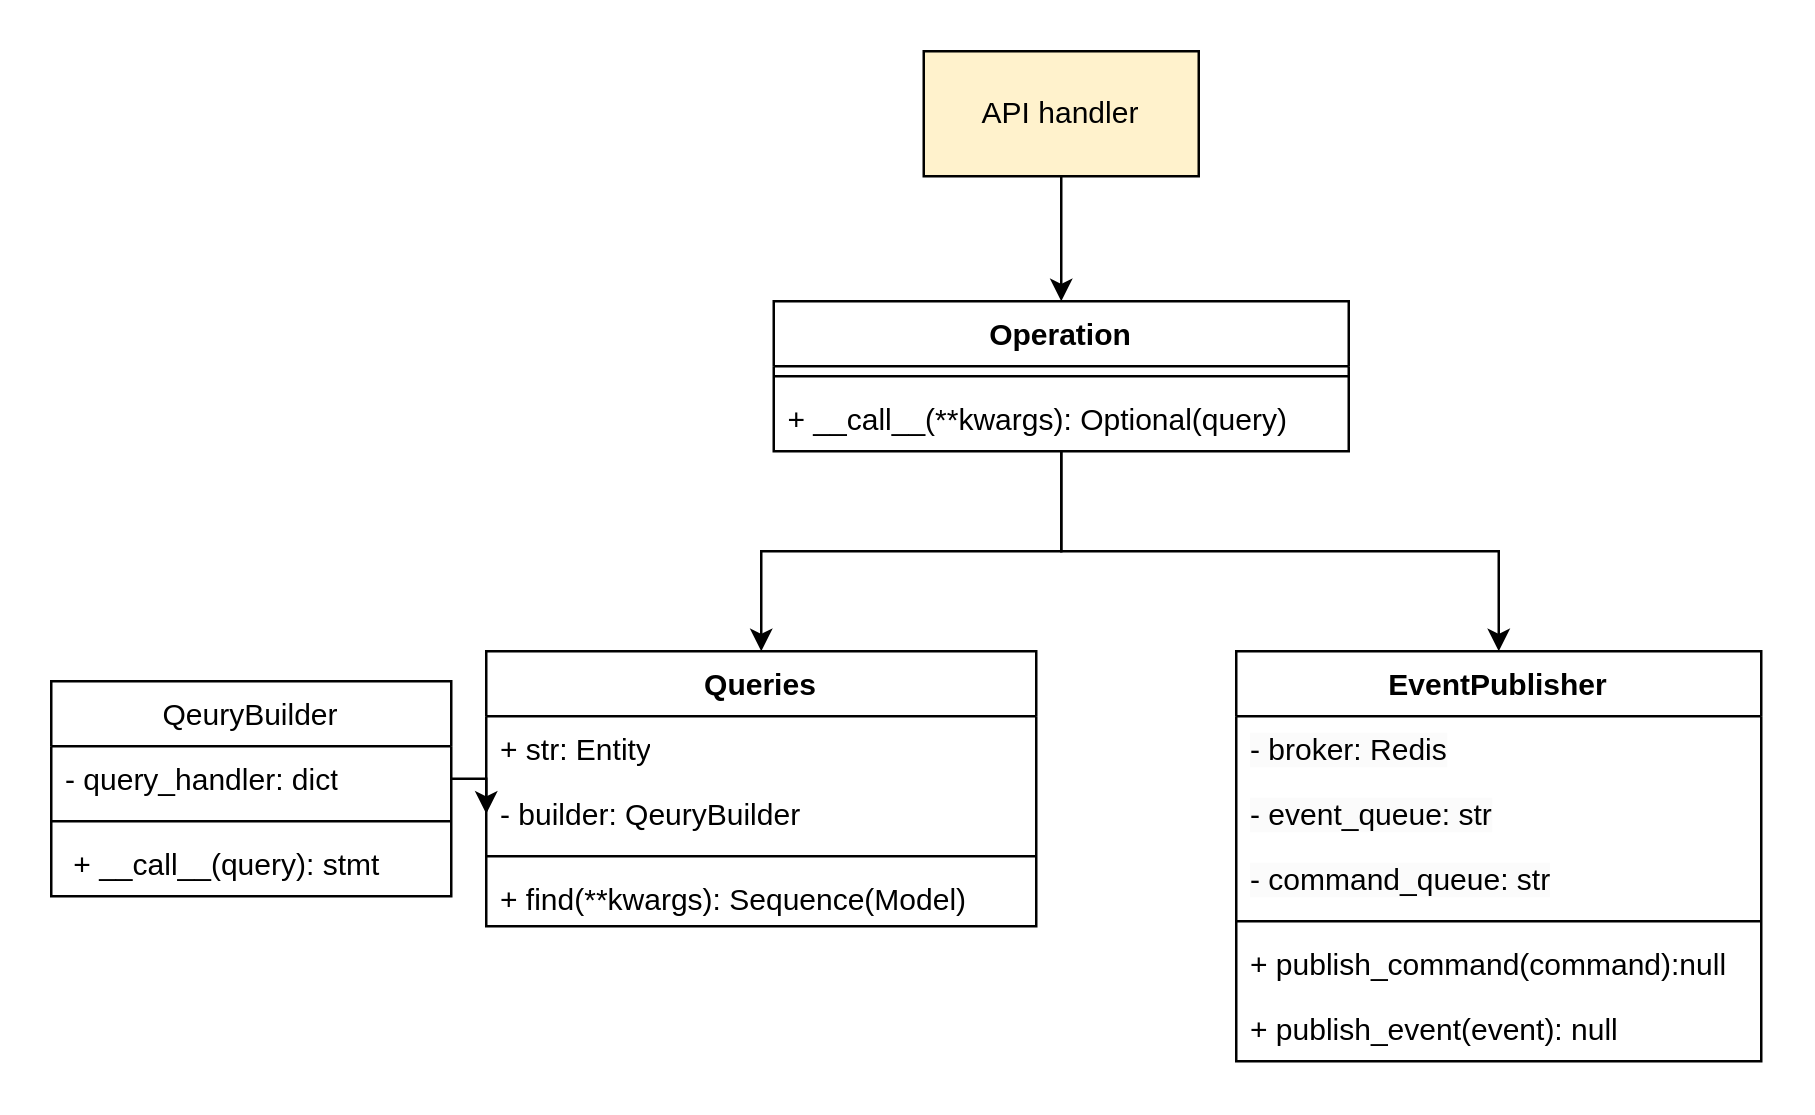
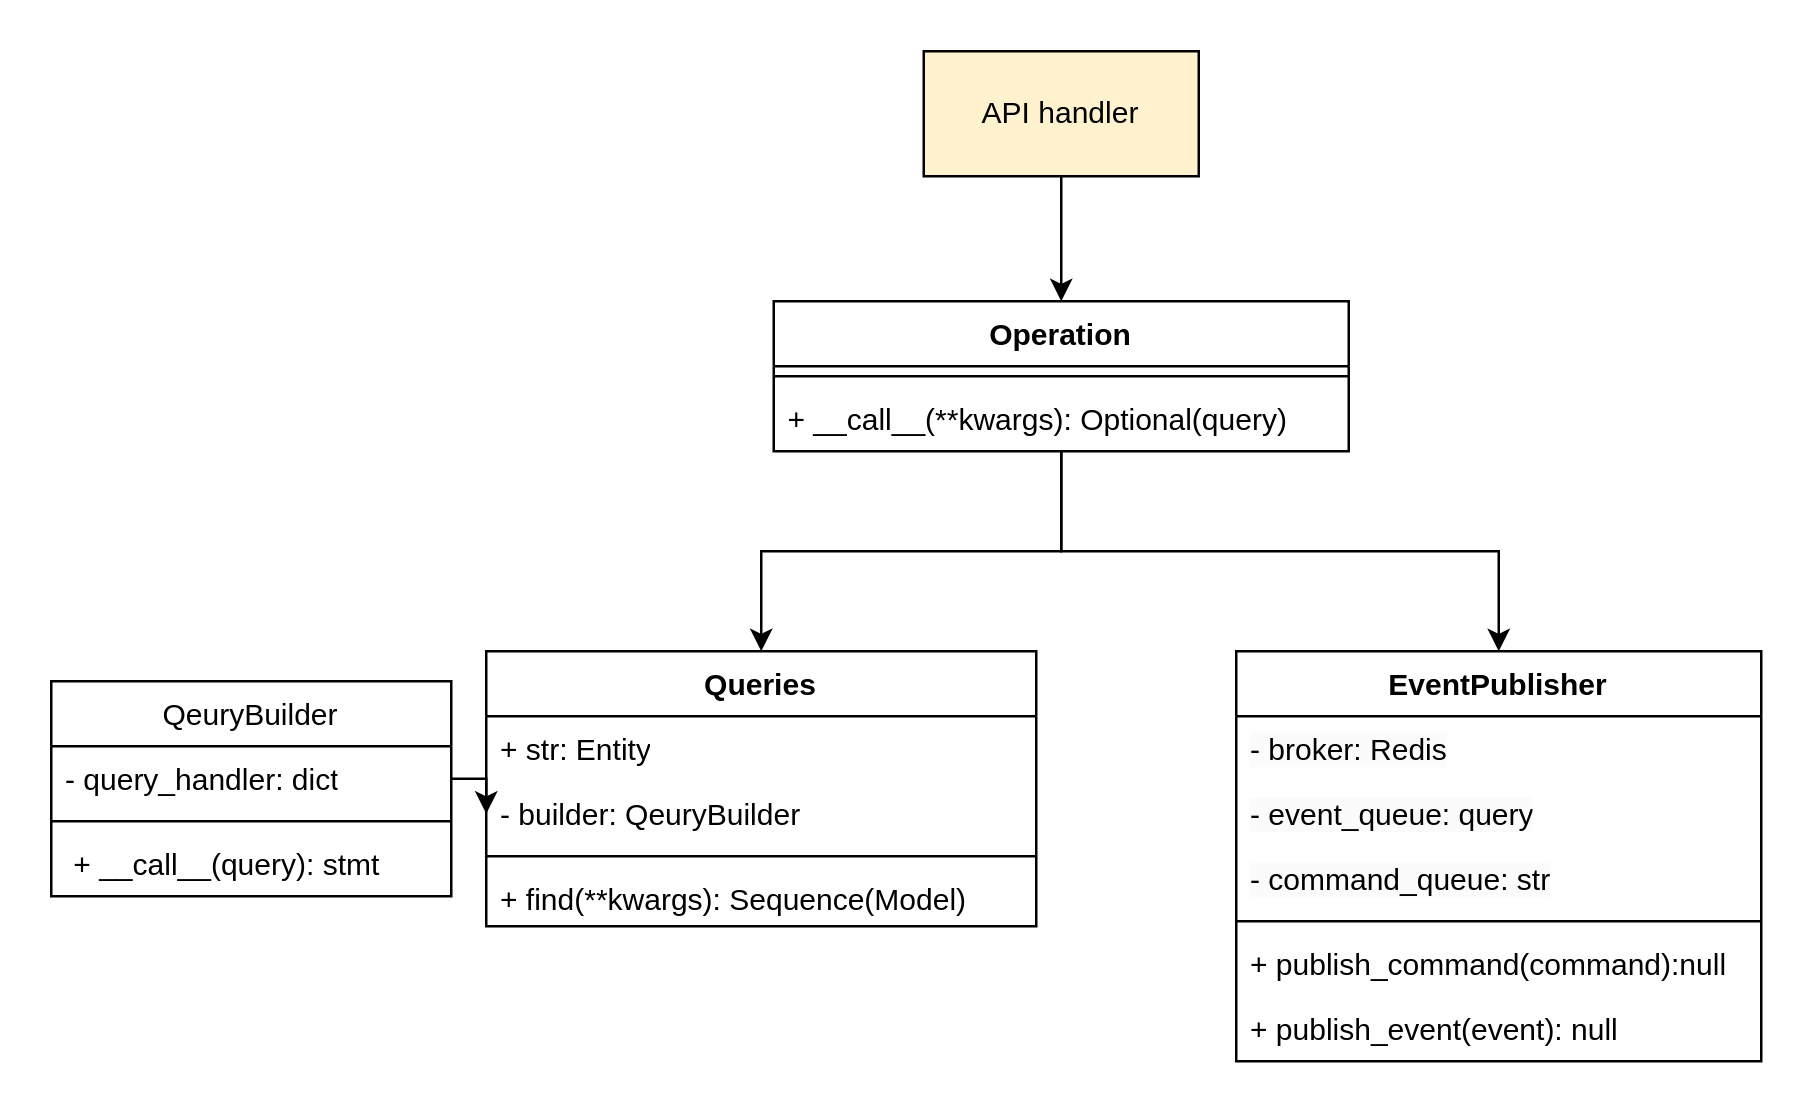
node "- event_queue: str": label "- event_queue: str" -> "- event_queue: query"
